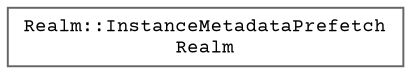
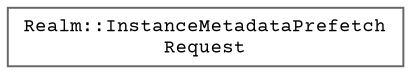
node "Realm::InstanceMetadataPrefetch Realm": label "Realm::InstanceMetadataPrefetch Realm" -> "Realm::InstanceMetadataPrefetch Request"
